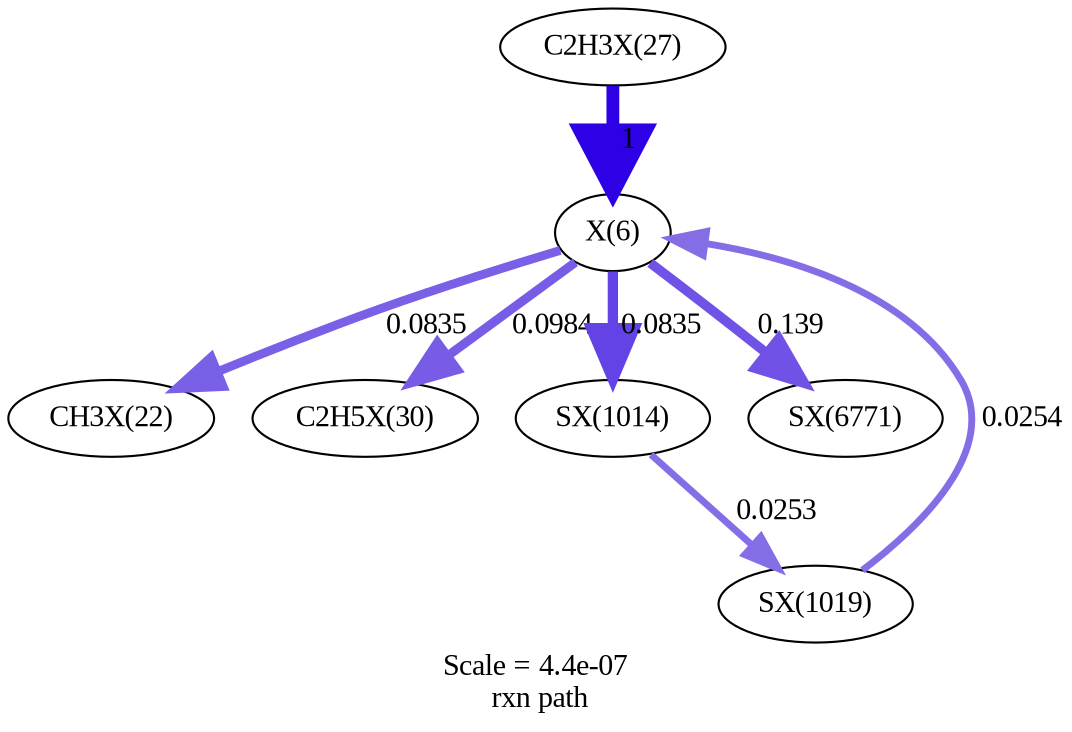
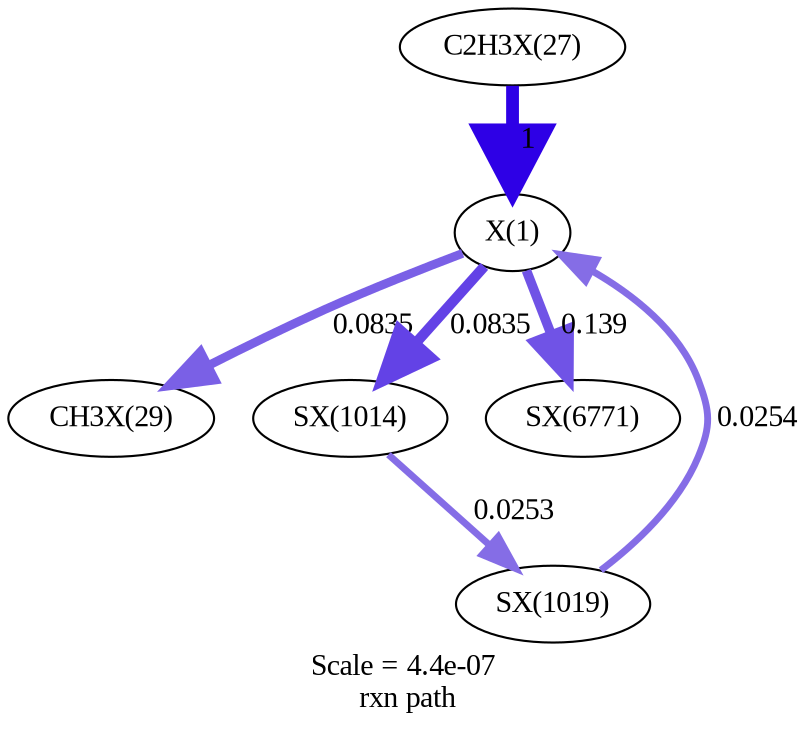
node "X(6)": label "X(6)" -> "X(1)"
node "CH3X(22)": label "CH3X(22)" -> "CH3X(29)"
node "C2H5X(30)": removed
